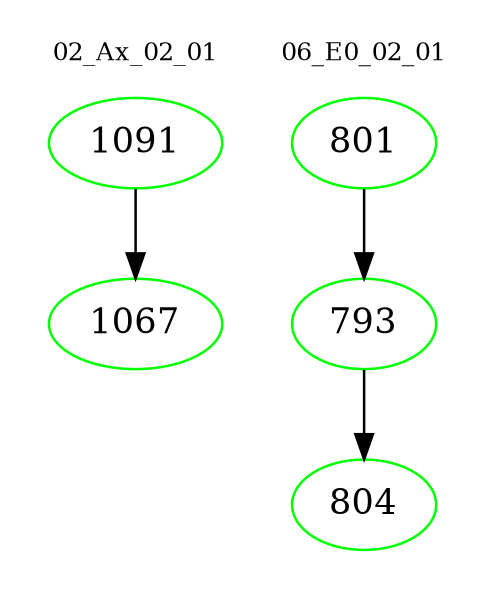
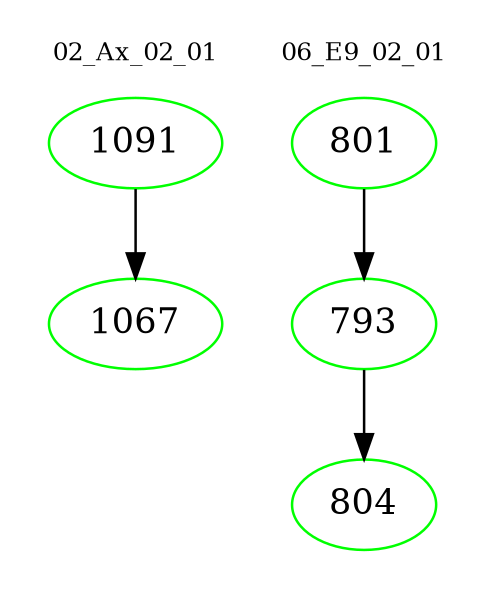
cluster "06_E0_02_01": label "06_E0_02_01" -> "06_E9_02_01"
